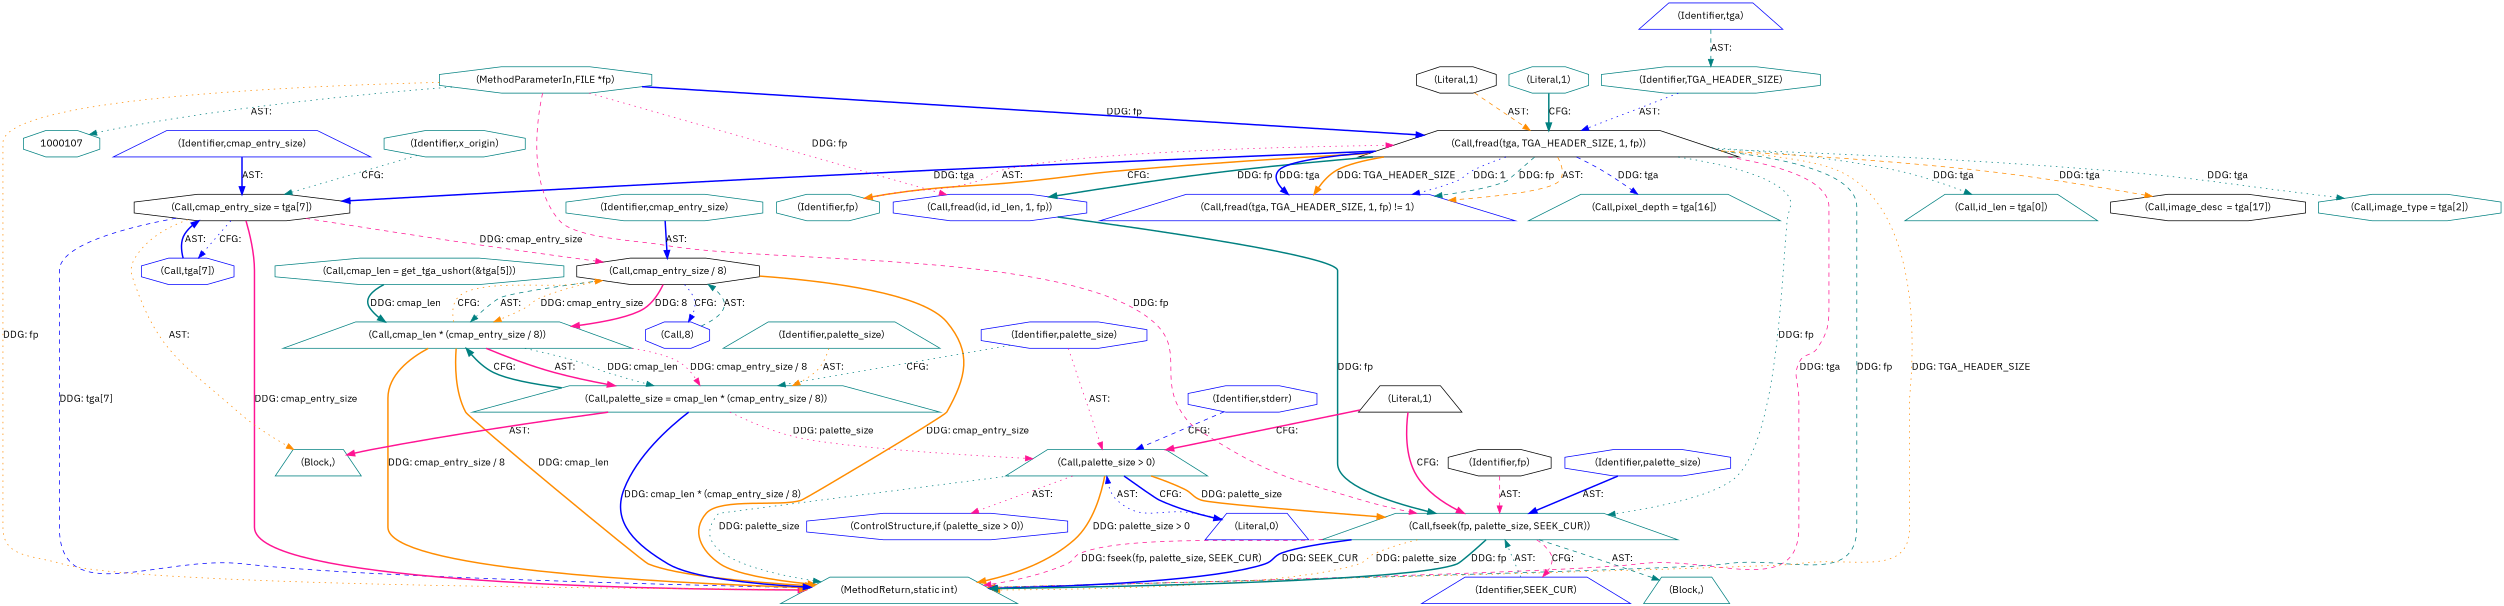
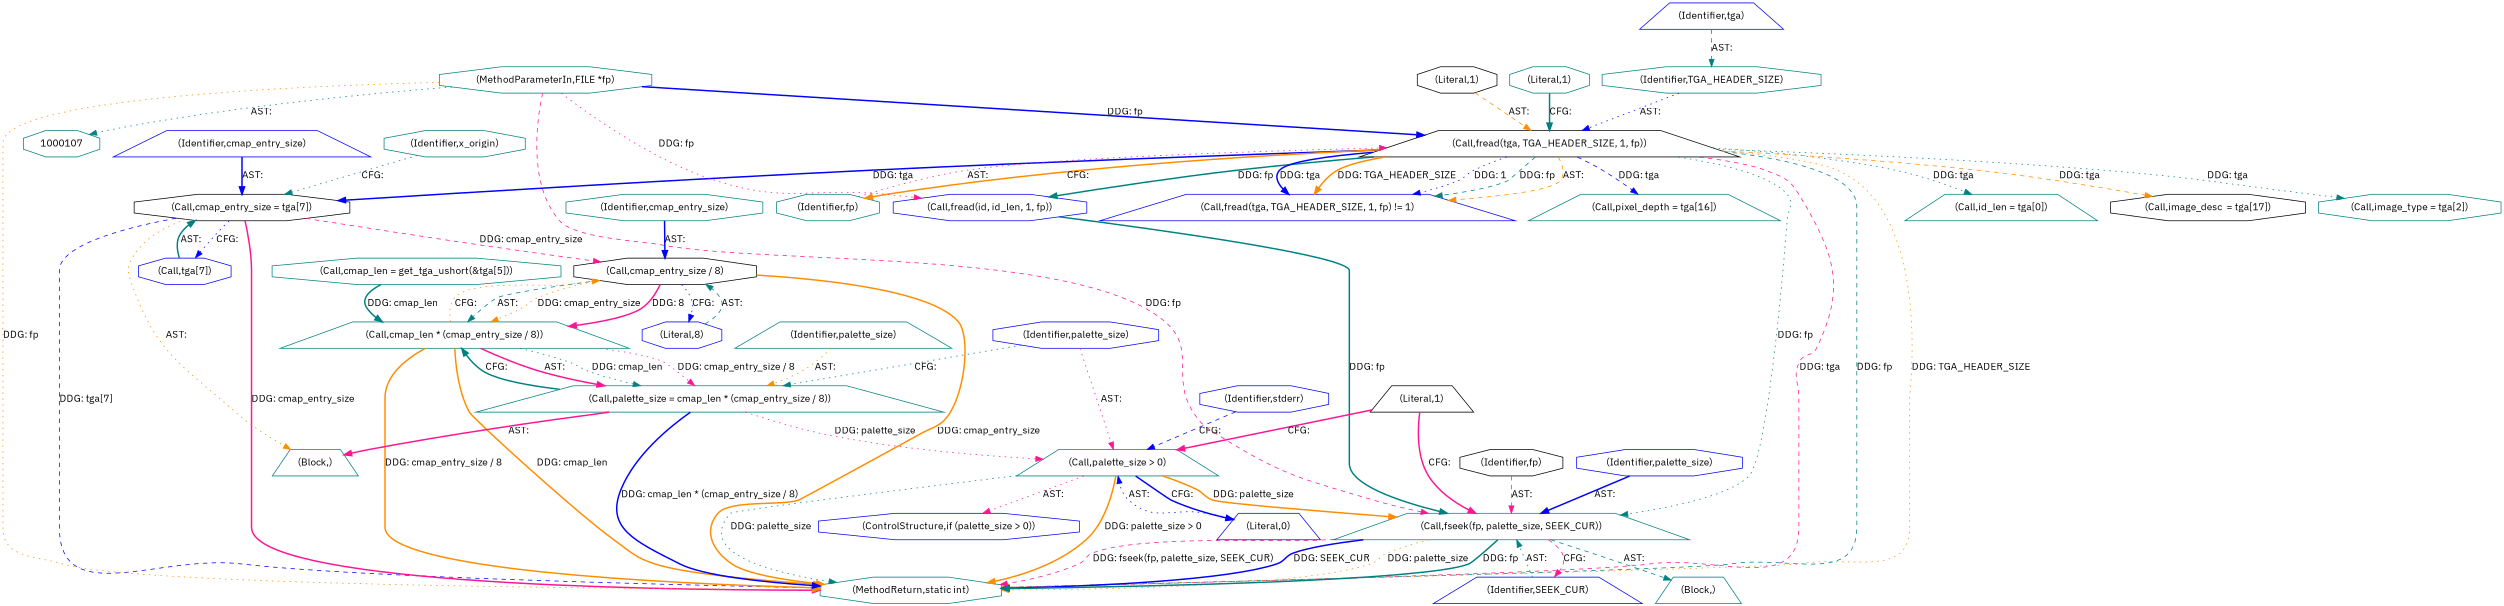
edge "(Call,tga[7])" -> "(Call,cmap_entry_size = tga[7])": color blue -> teal
node "(Call,8)": label "(Call,8)" -> "(Literal,8)"
node "(MethodReturn,static int)": shape trapezium -> octagon
